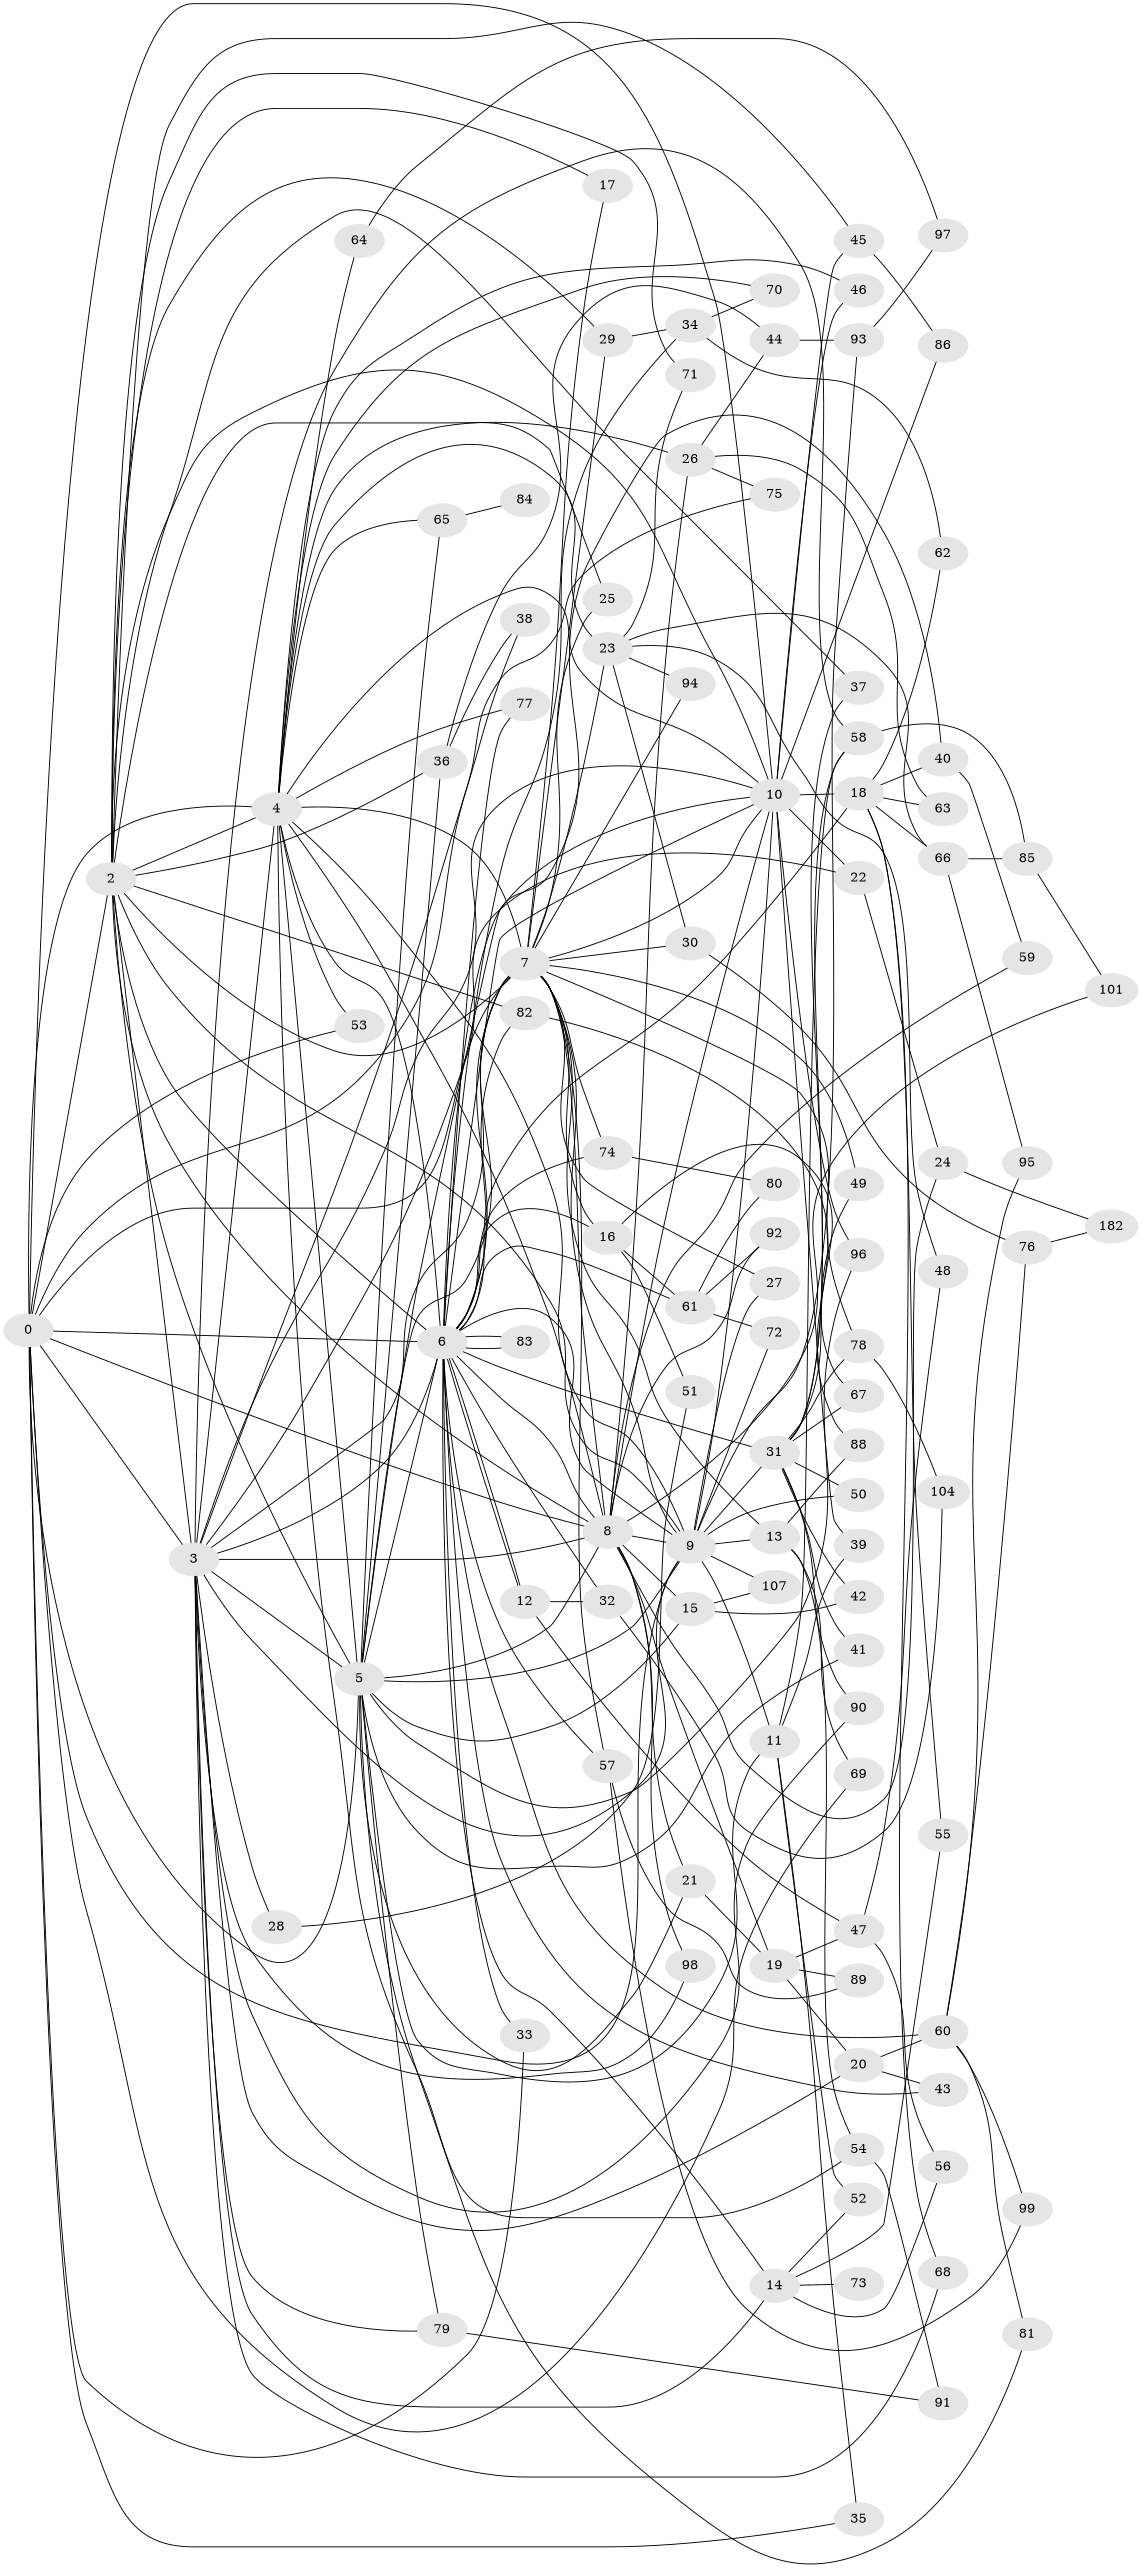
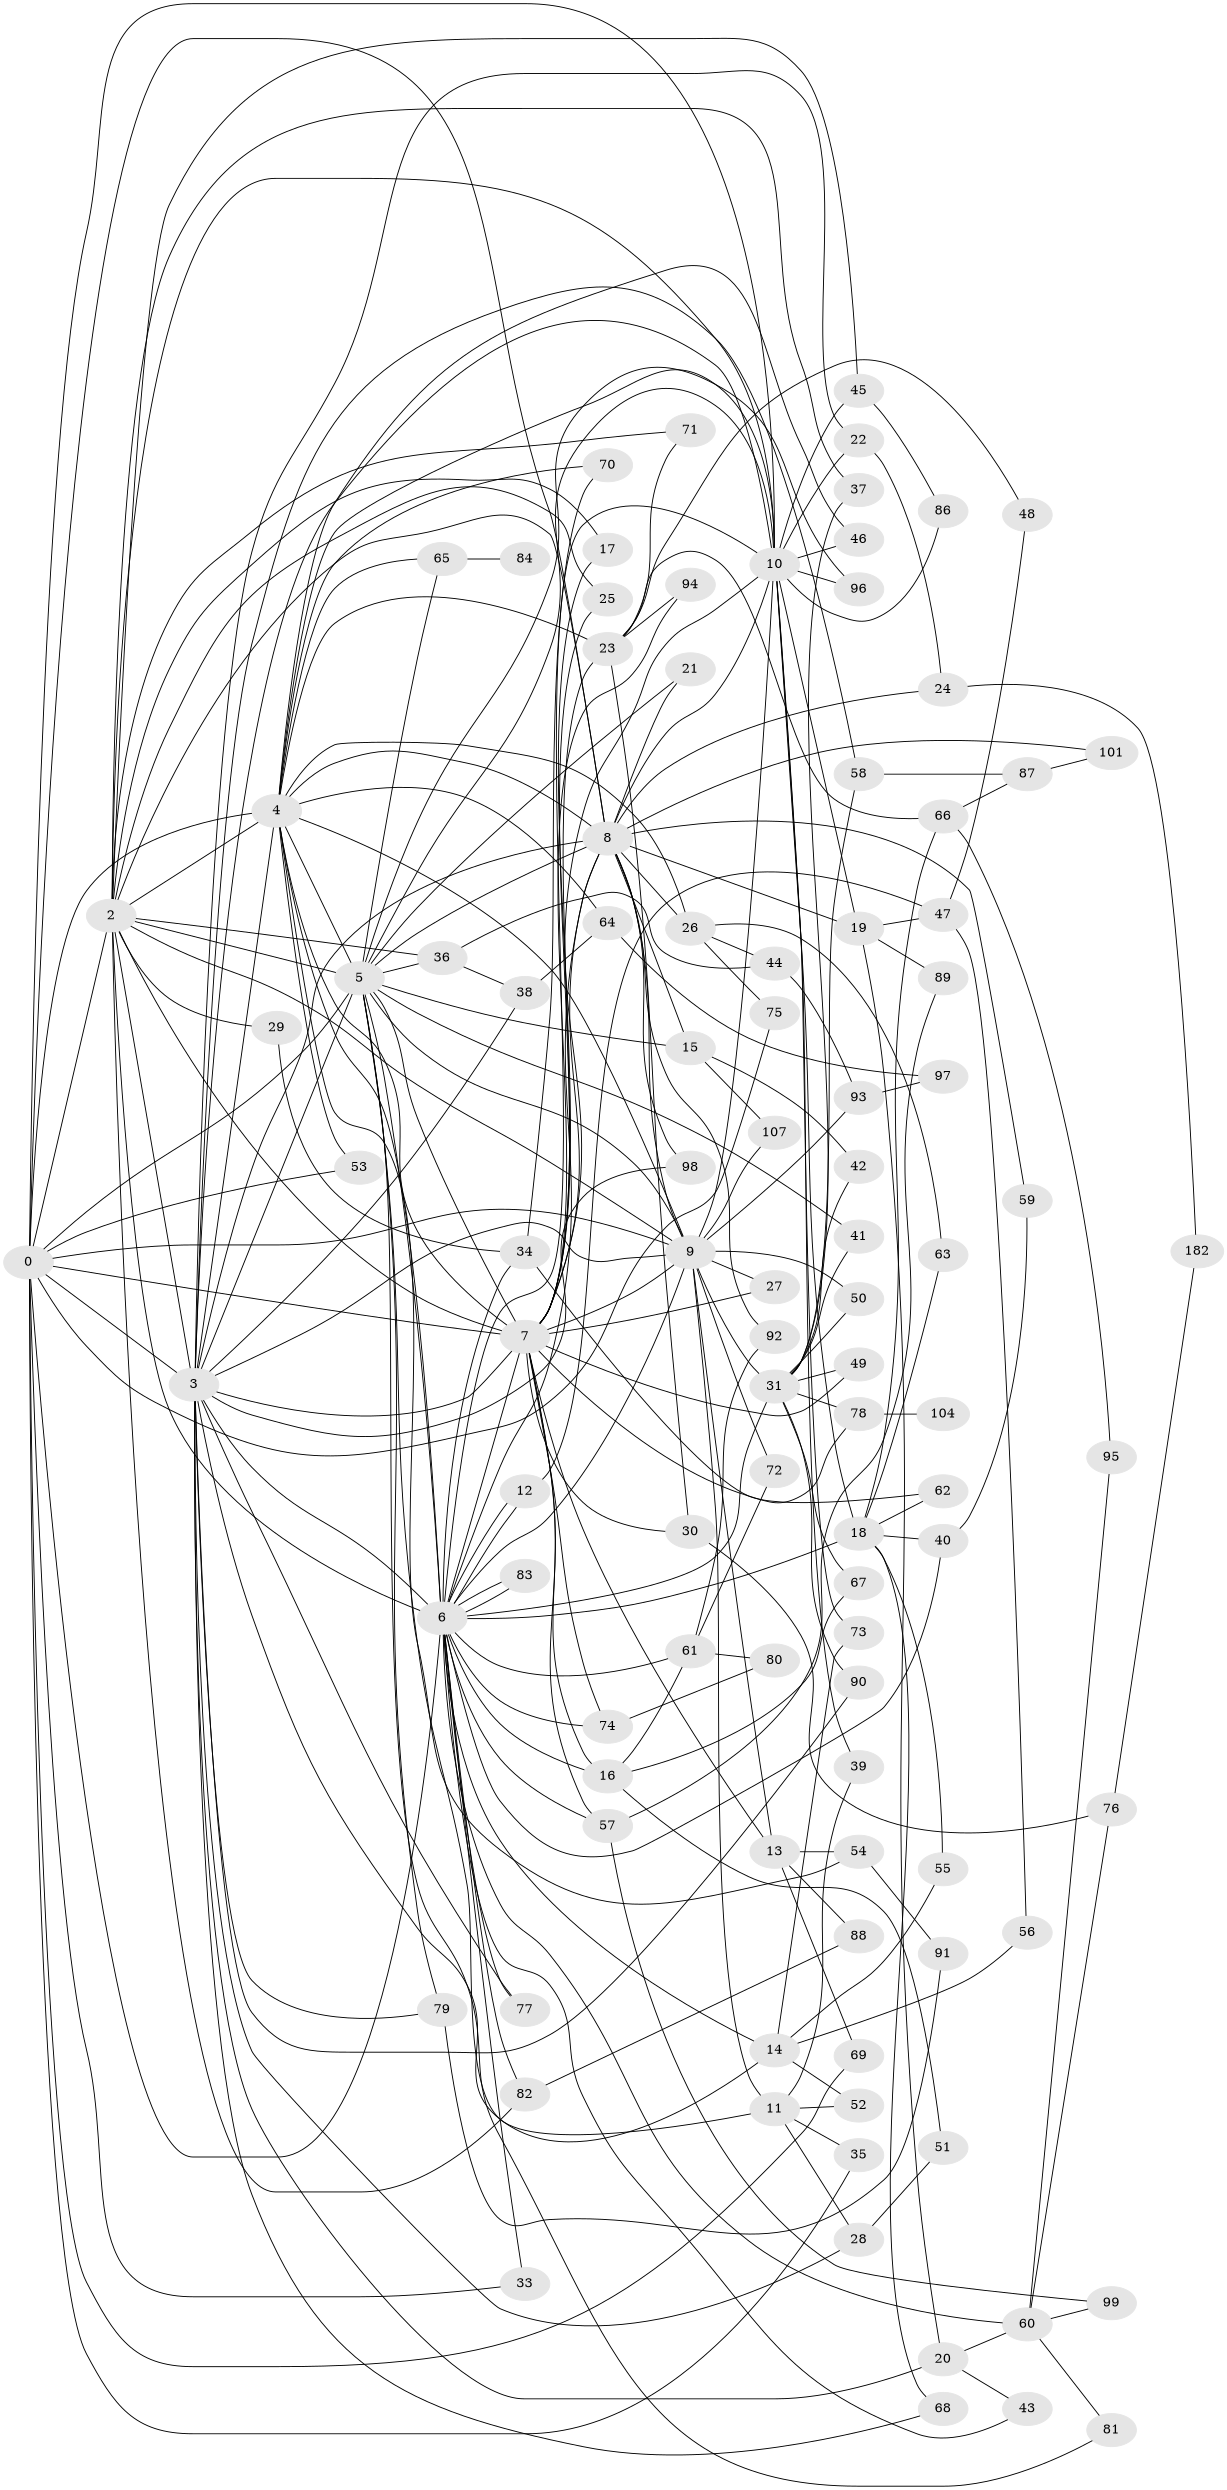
edge "29" -- "7": removed
edge "77" -- "4": now "77" -- "3"
node "85": label "85" -> "87"
edge "64" -- "38": added
edge "10" -- "73": added
edge "58" -- "11": now "28" -- "11"
node "32": removed
edge "21" -- "19": now "10" -- "19"
